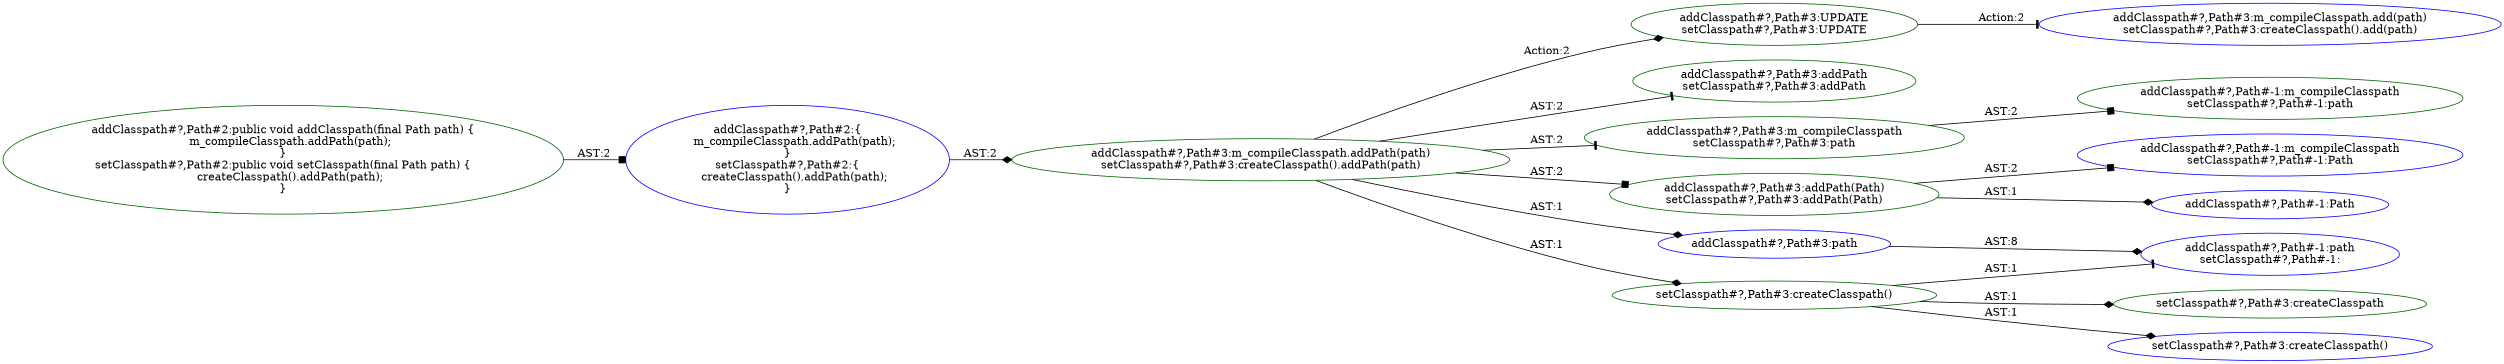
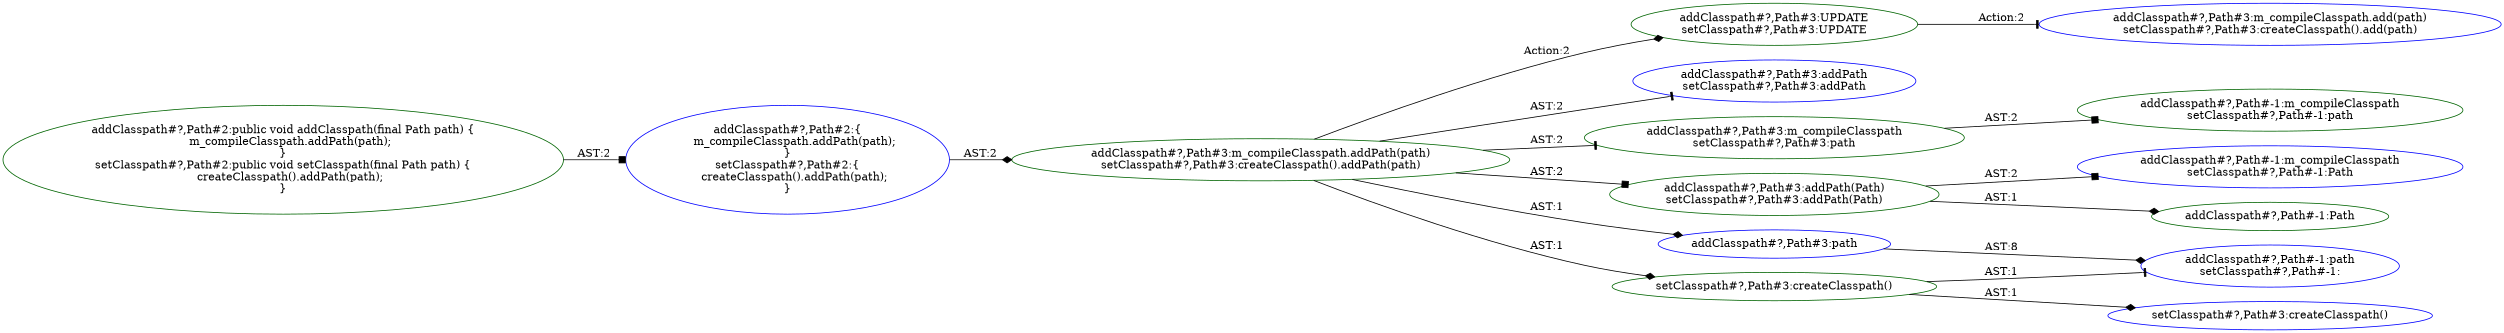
node "addClasspath#?,Path#3:addPath setClasspath#?,Path#3:addPath": color darkgreen -> blue
node "addClasspath#?,Path#-1:Path": color blue -> darkgreen
node "setClasspath#?,Path#3:createClasspath": removed
